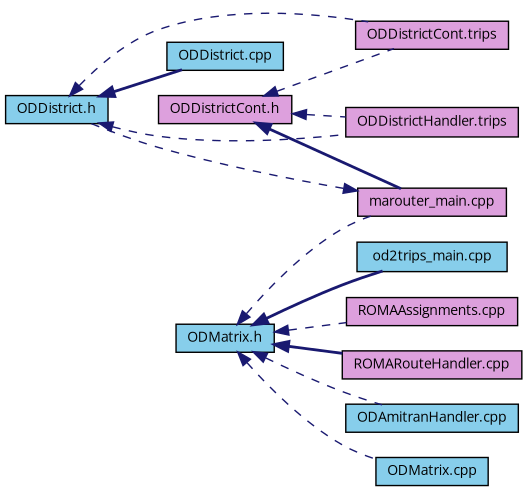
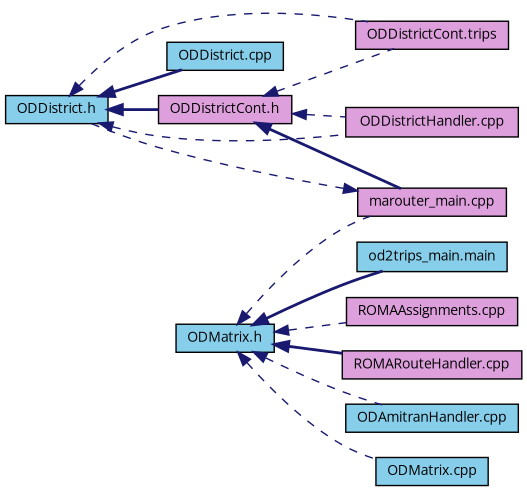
edge "ODDistrictCont.h" -> "ODDistrict.h": added
node "ODDistrictHandler.trips": label "ODDistrictHandler.trips" -> "ODDistrictHandler.cpp"
node "od2trips_main.cpp": label "od2trips_main.cpp" -> "od2trips_main.main"
